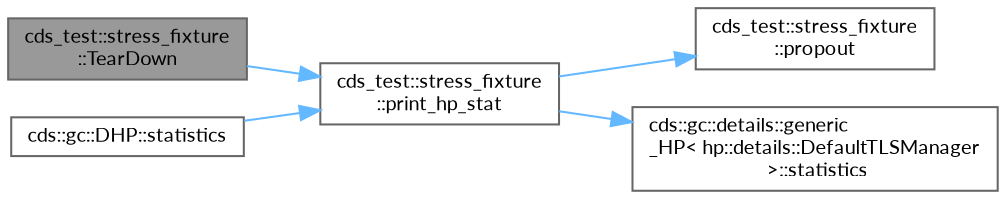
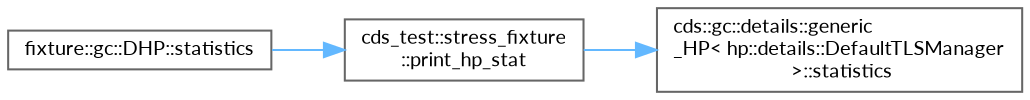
node "cds_test::stress_fixture ::propout": removed
node "cds_test::stress_fixture ::TearDown": removed
node "cds::gc::DHP::statistics": label "cds::gc::DHP::statistics" -> "fixture::gc::DHP::statistics"
